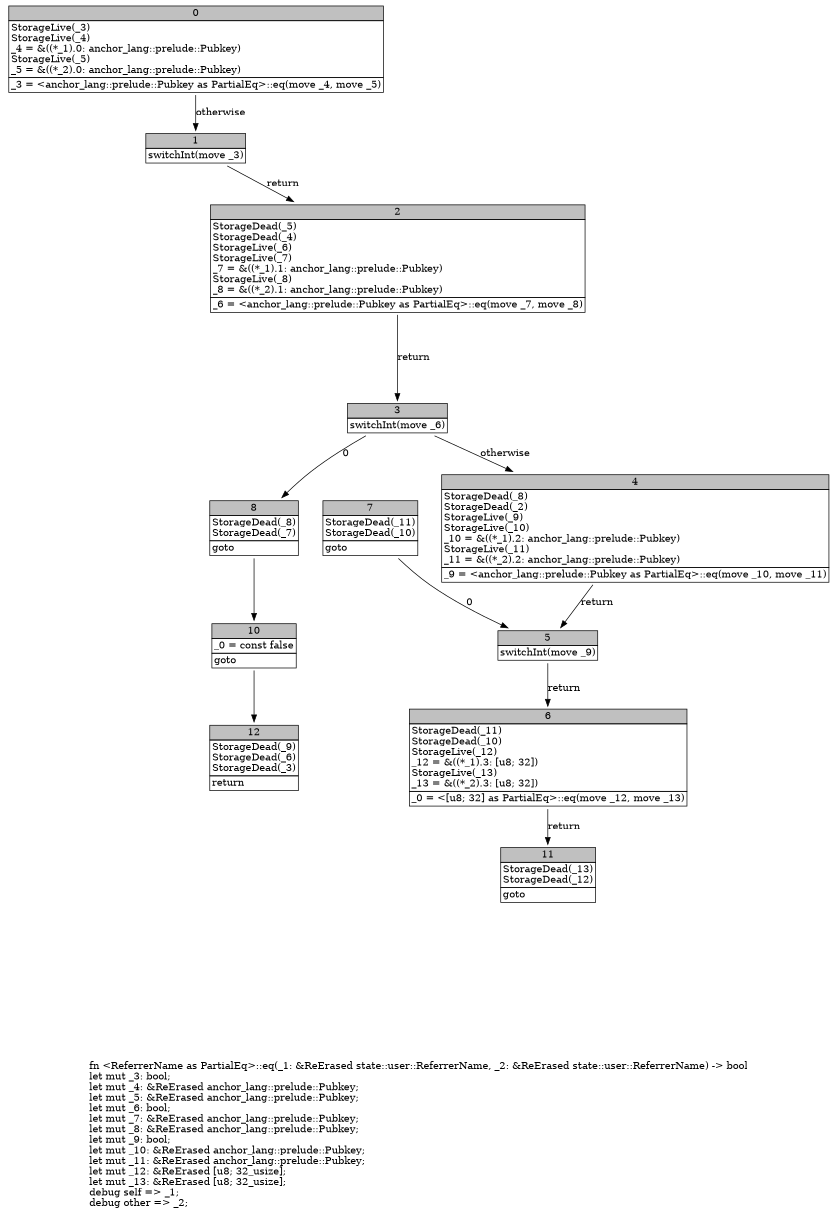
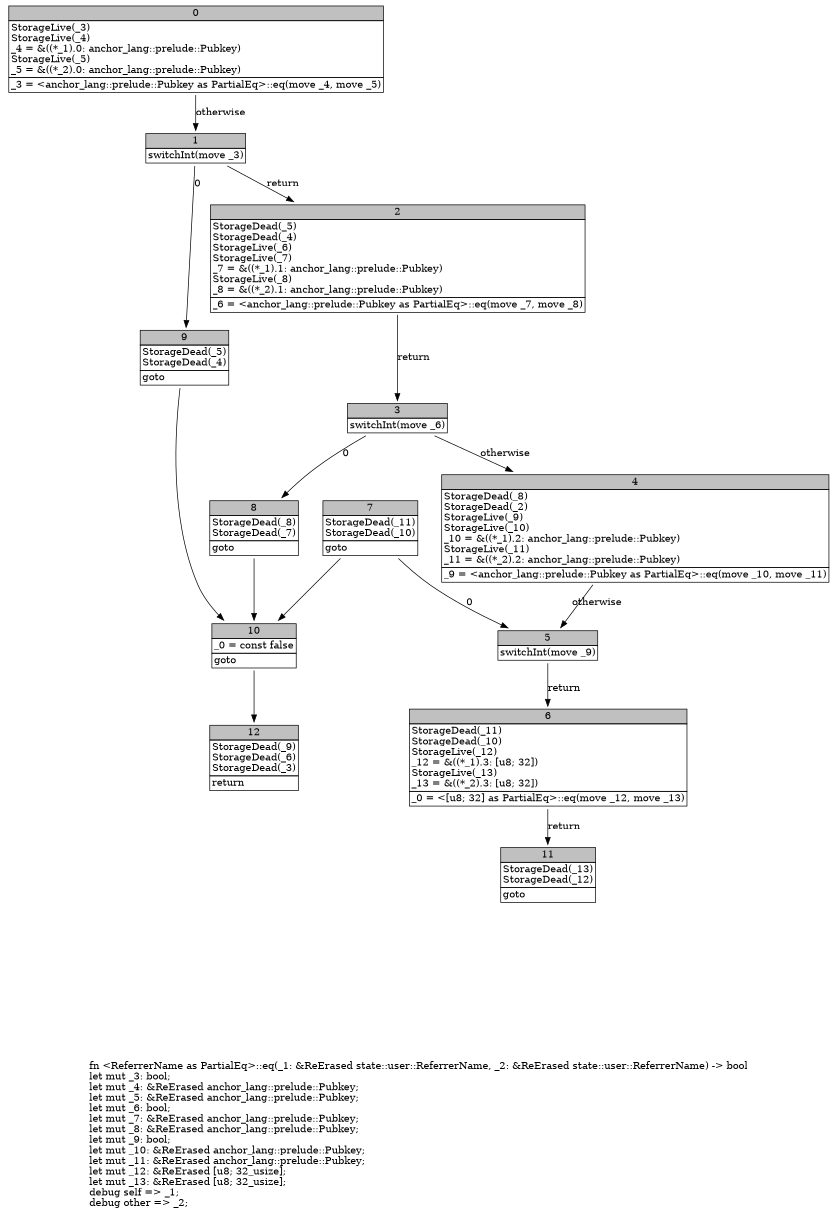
node "9": added
edge "7" -> "10": added
edge "4" -> "5": label "return" -> "otherwise"
